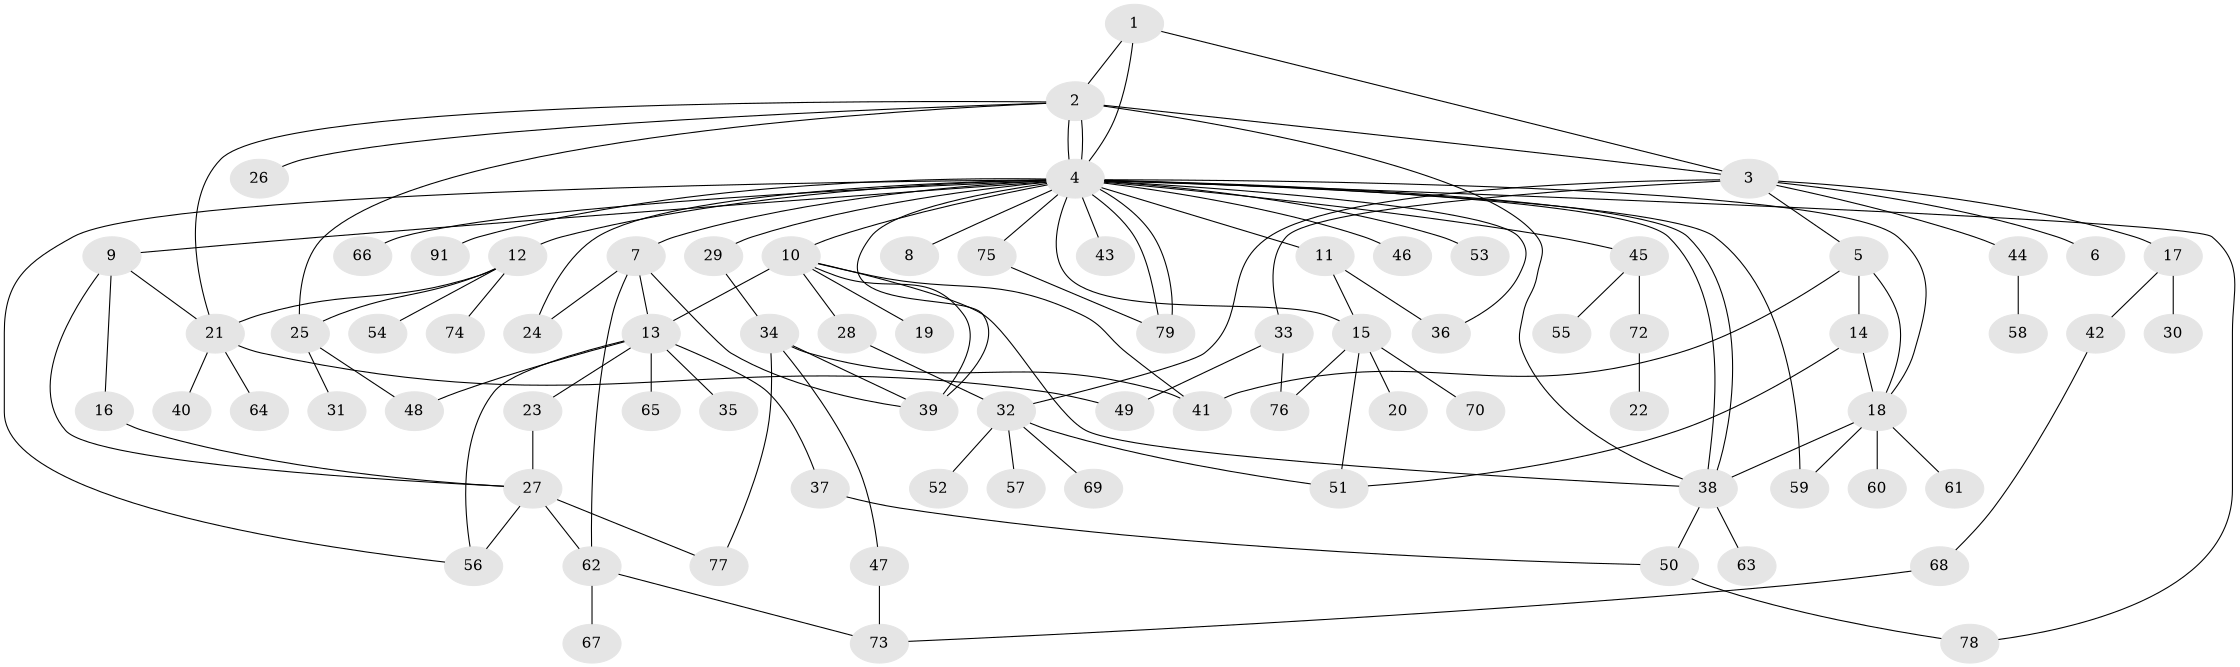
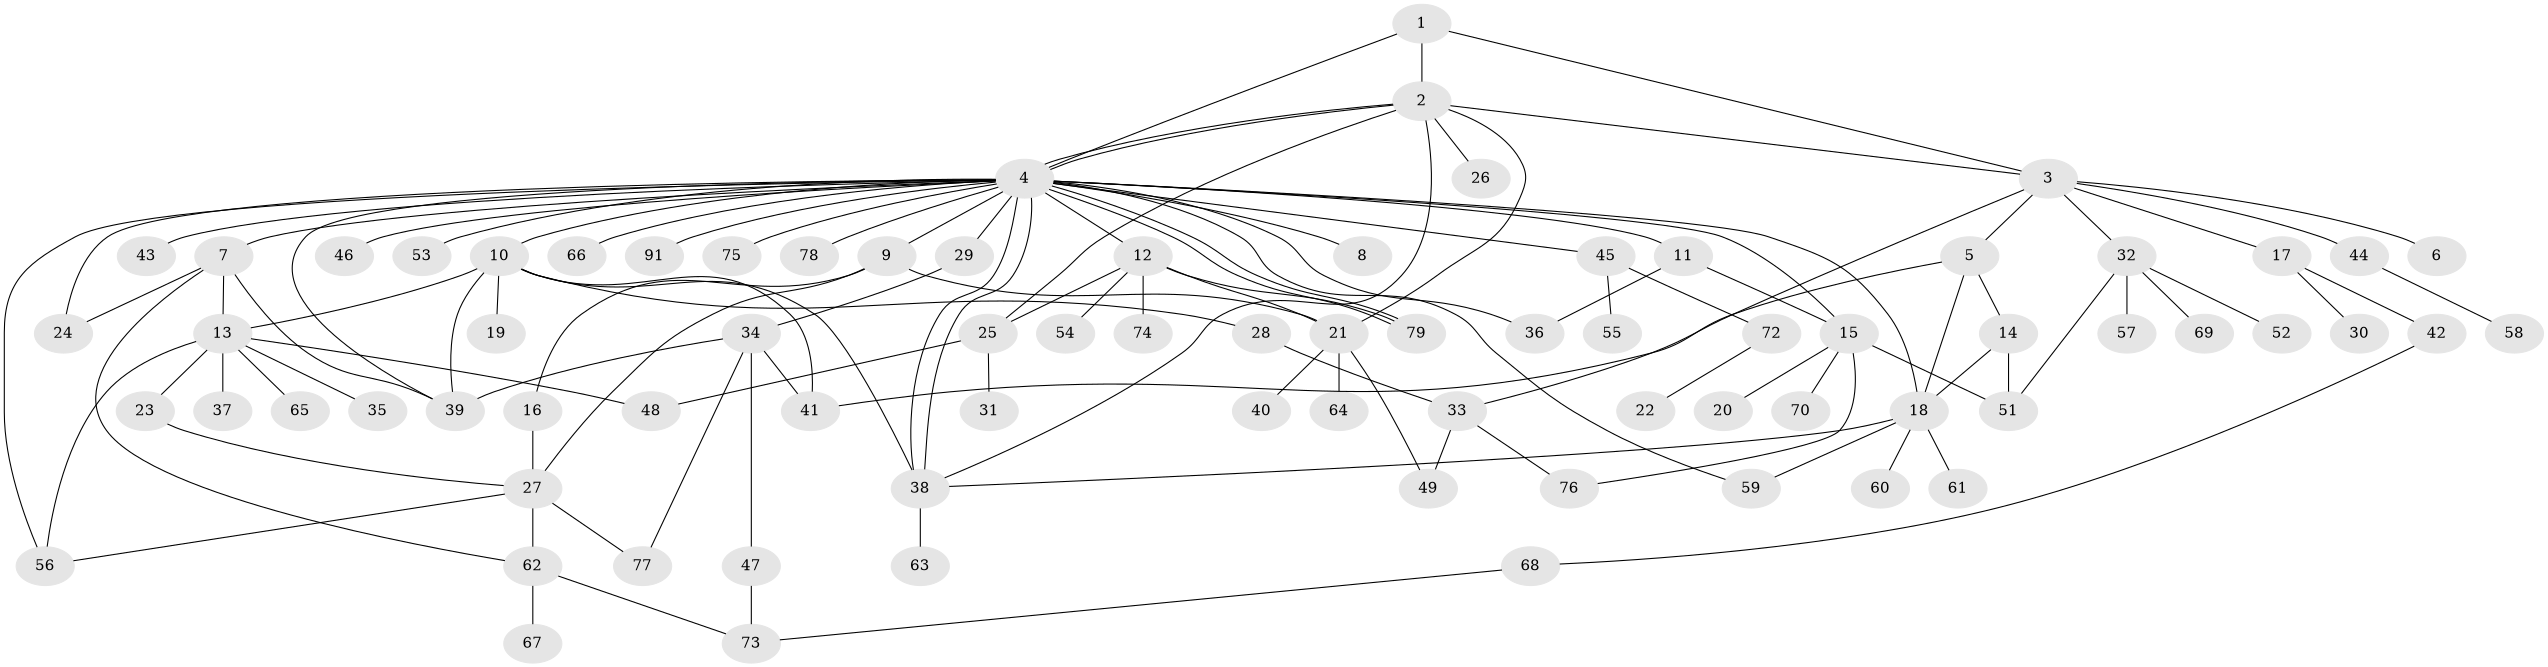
edge "75" -- "79": now "12" -- "79"
edge "28" -- "32": now "28" -- "33"
node "50": removed
